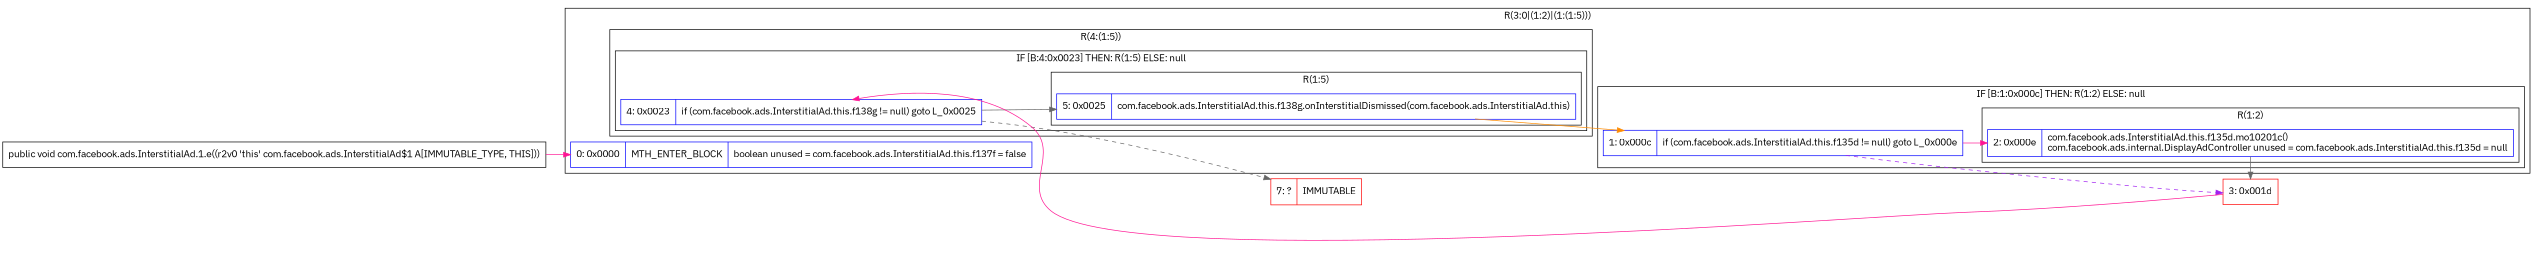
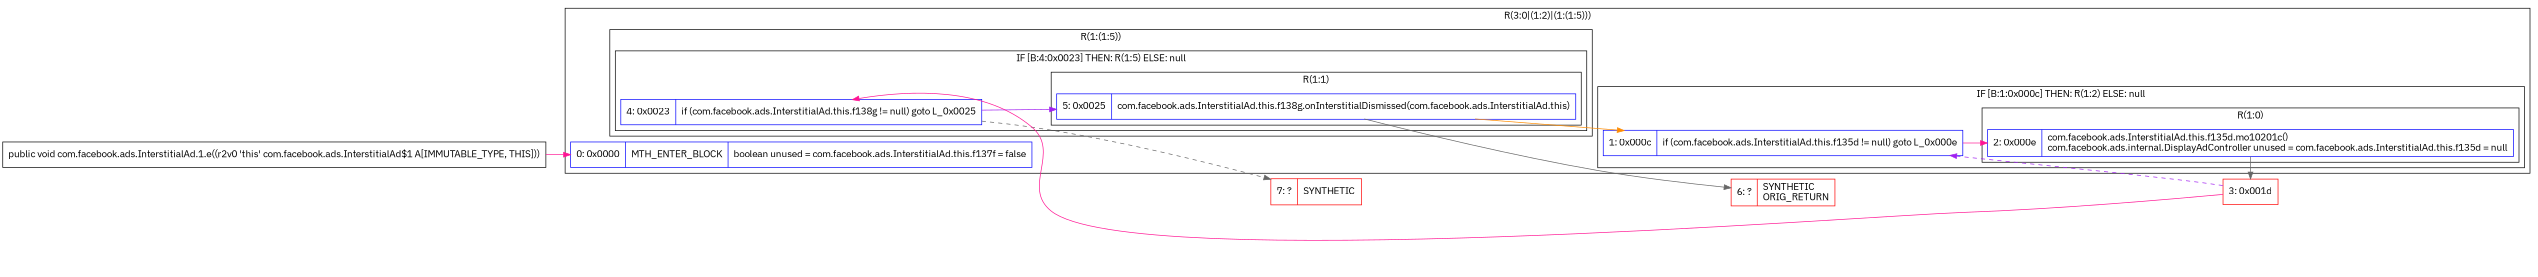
cluster "R(4:(1:5))": label "R(4:(1:5))" -> "R(1:(1:5))"
cluster "R(1:5)": label "R(1:5)" -> "R(1:1)"
edge "4: 0x0023" -> "5: 0x0025": color gray40 -> purple
cluster "R(1:2)": label "R(1:2)" -> "R(1:0)"
edge "1: 0x000c" -> "3: 0x001d": reversed
node "7: ?": text "IMMUTABLE" -> "SYNTHETIC"
node "6: ?": added
